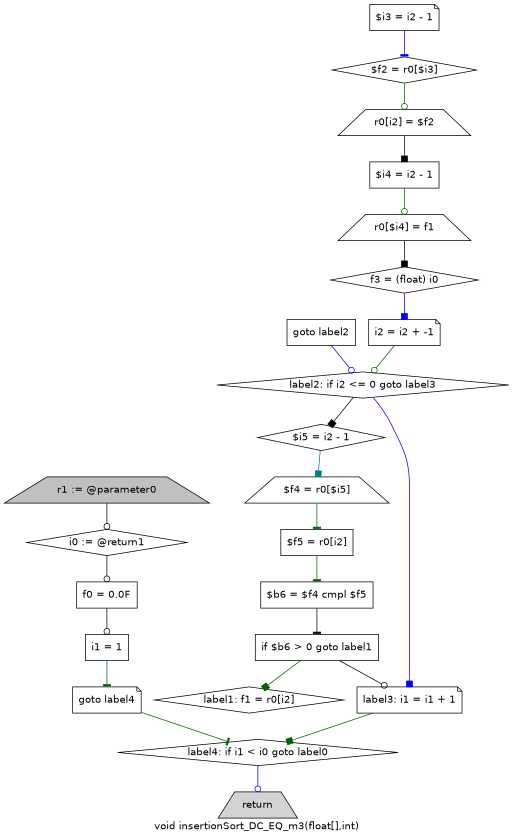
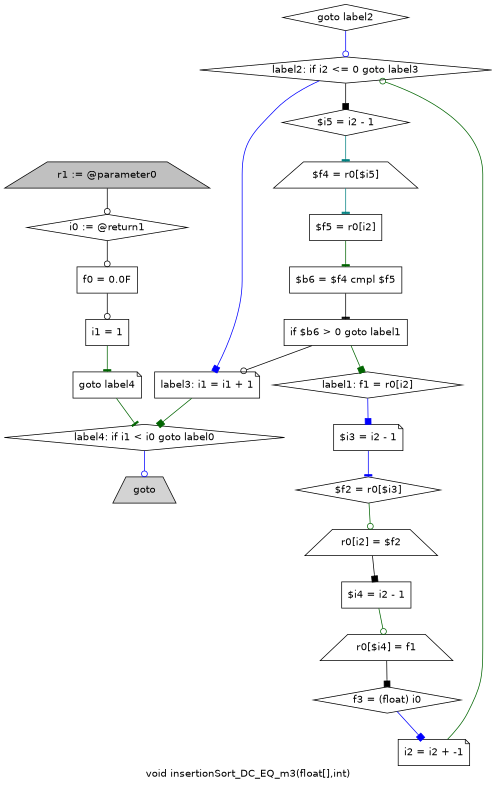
node "goto label2": shape box -> diamond
edge "label1: f1 = r0[i2]" -> "$i3 = i2 - 1": added
edge "$i5 = i2 - 1" -> "$f4 = r0[$i5]": arrowhead box -> tee
edge "$f4 = r0[$i5]" -> "$f5 = r0[i2]": color darkgreen -> teal
node "return": label "return" -> "goto"
